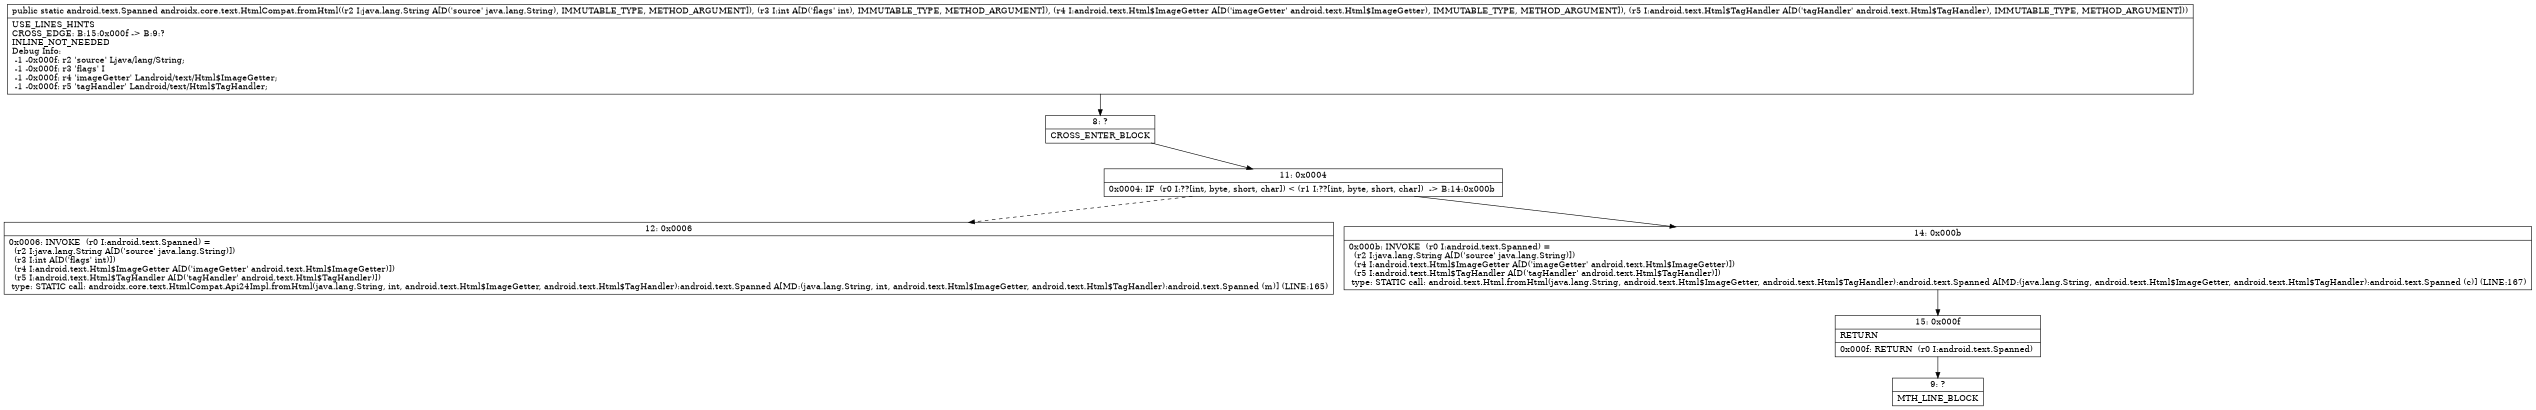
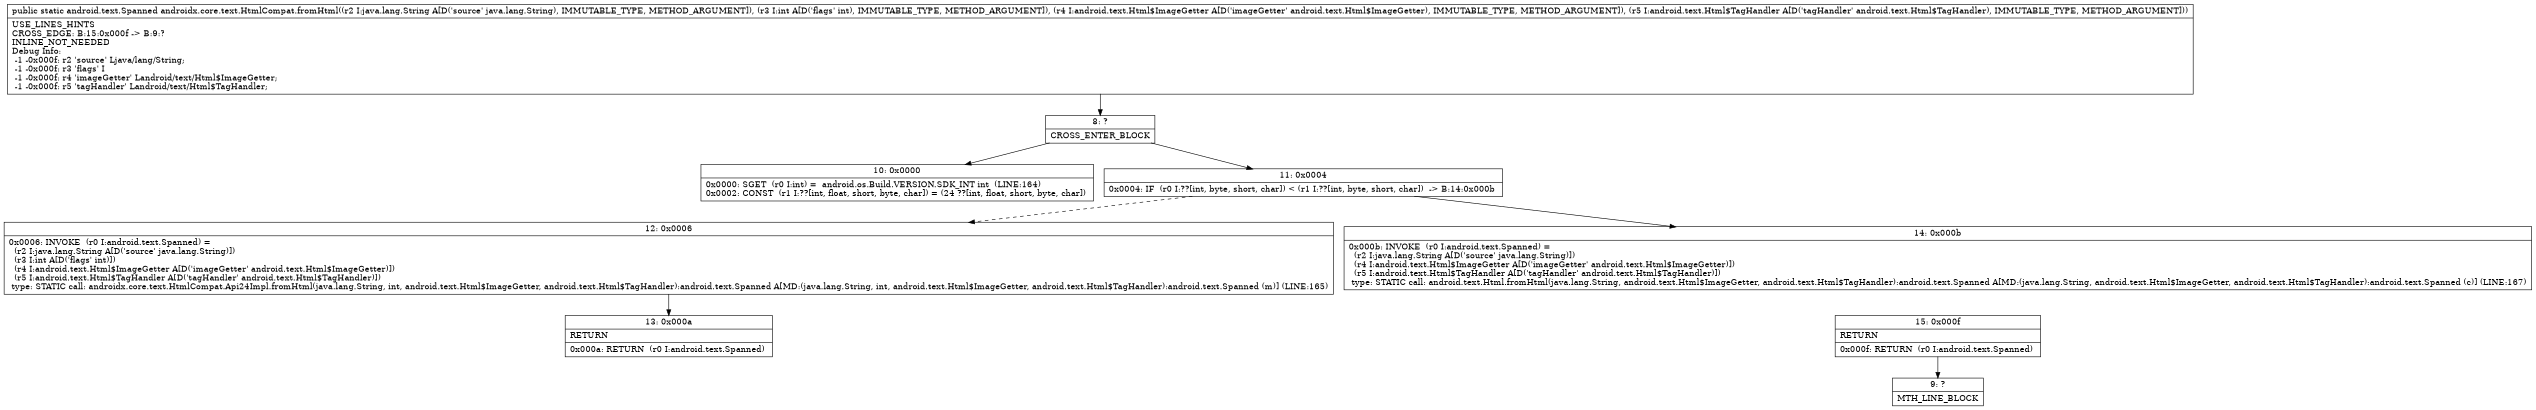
node "10: 0x0000": added
edge "14: 0x000b" -> "15: 0x000f": removed
node "13: 0x000a": added
